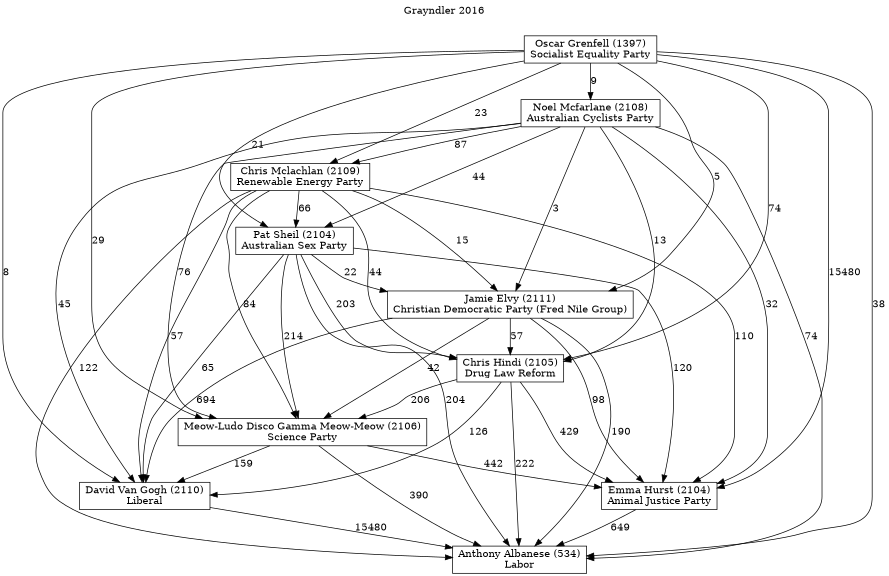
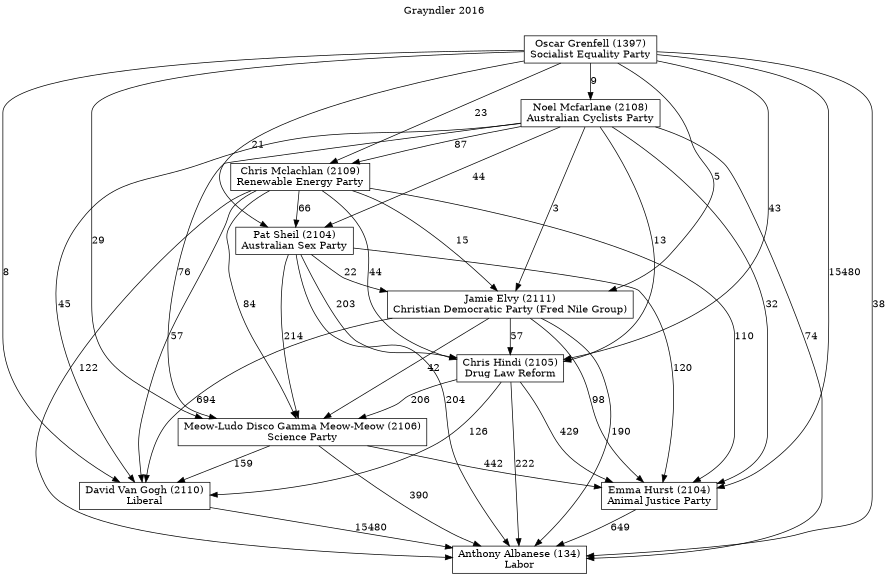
edge "Oscar Grenfell (1397) Socialist Equality Party" -> "Chris Hindi (2105) Drug Law Reform": label "74" -> "43"
edge "Pat Sheil (2104) Australian Sex Party" -> "David Van Gogh (2110) Liberal": removed, label "65"
node "Anthony Albanese (534) Labor": label "Anthony Albanese (534) Labor" -> "Anthony Albanese (134) Labor"
